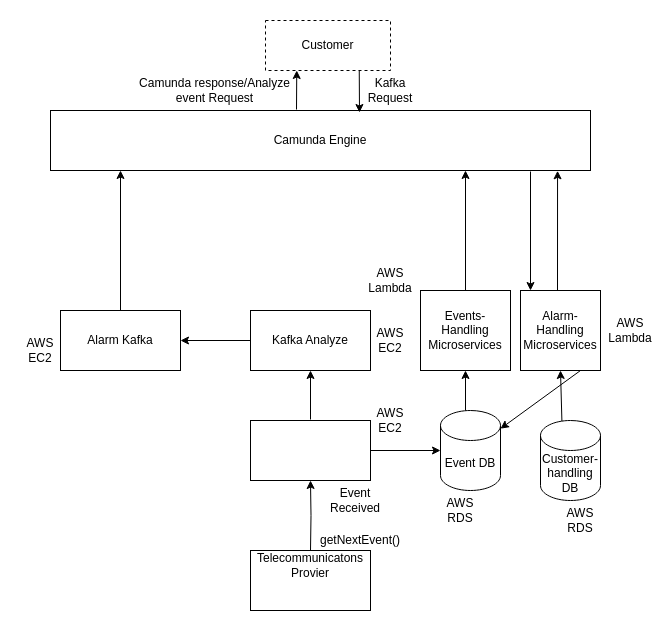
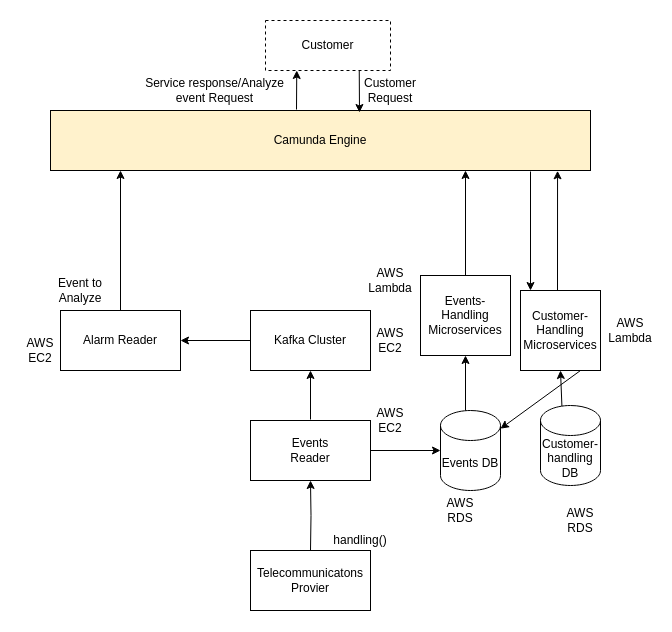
node "Camunda response/Analyze event Request": label "Camunda response/Analyze event Request" -> "Service response/Analyze event Request"
node "Kafka Request": label "Kafka Request" -> "Customer Request"
node "Camunda Engine": fillcolor #ffffff -> #fff2cc
node "Event to Analyze": added
node "Events-Handling Microservices": moved (466, 331) -> (466, 316)
node "Alarm-Handling Microservices": label "Alarm-Handling Microservices" -> "Customer-Handling Microservices"
node "Alarm Kafka": label "Alarm Kafka" -> "Alarm Reader"
node "Kafka Analyze": label "Kafka Analyze" -> "Kafka Cluster"
node "Events Reader": added
node "Customer-handling DB": moved (571, 461) -> (571, 446)
node "Event DB": label "Event DB" -> "Events DB"
node "Event Received": removed
node "getNextEvent()": label "getNextEvent()" -> "handling()"
node "Telecommunicatons Provier": moved (311, 566) -> (311, 581)
